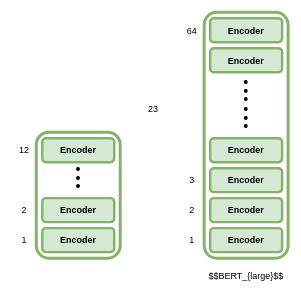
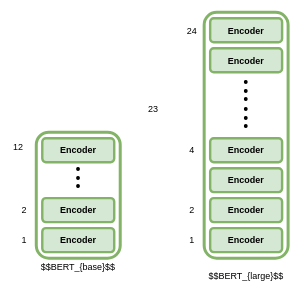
node "64": label "64" -> "24"
node "12": moved (24, 150) -> (18, 147)
node "4": added
node "3": removed
node "$$BERT_{base}$$": added
